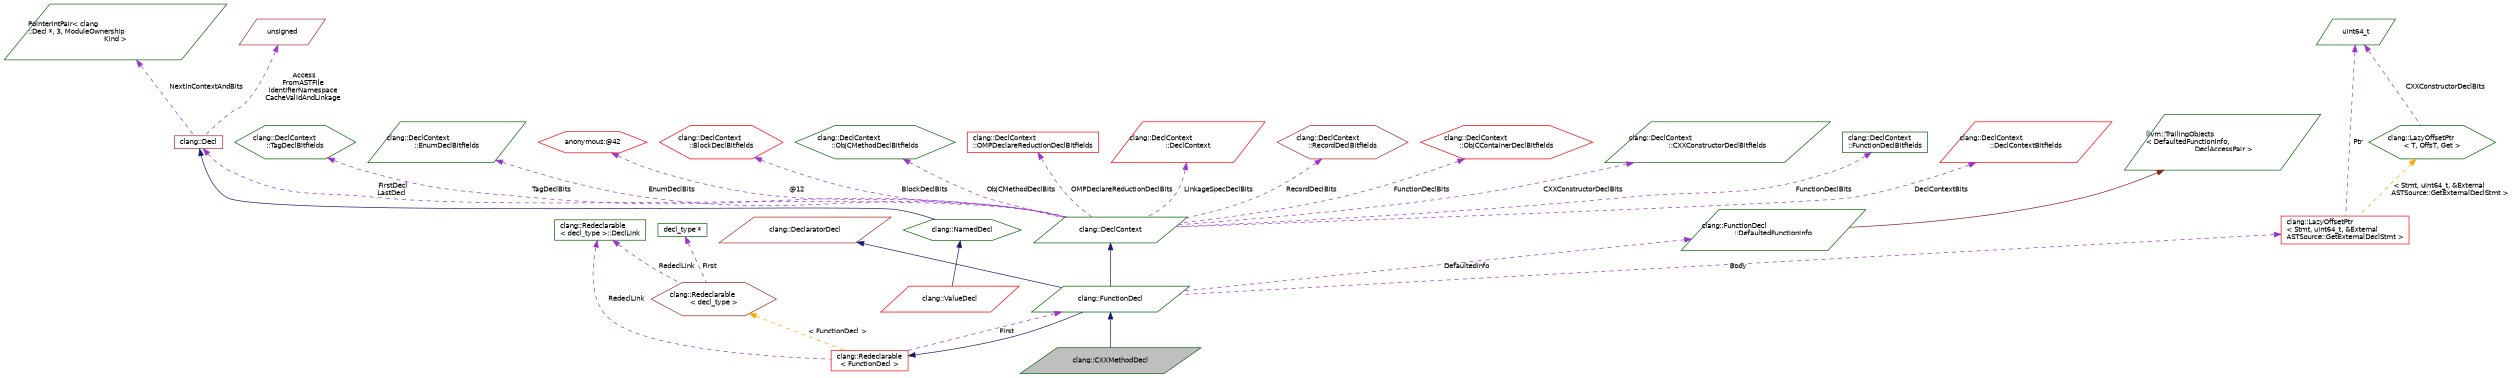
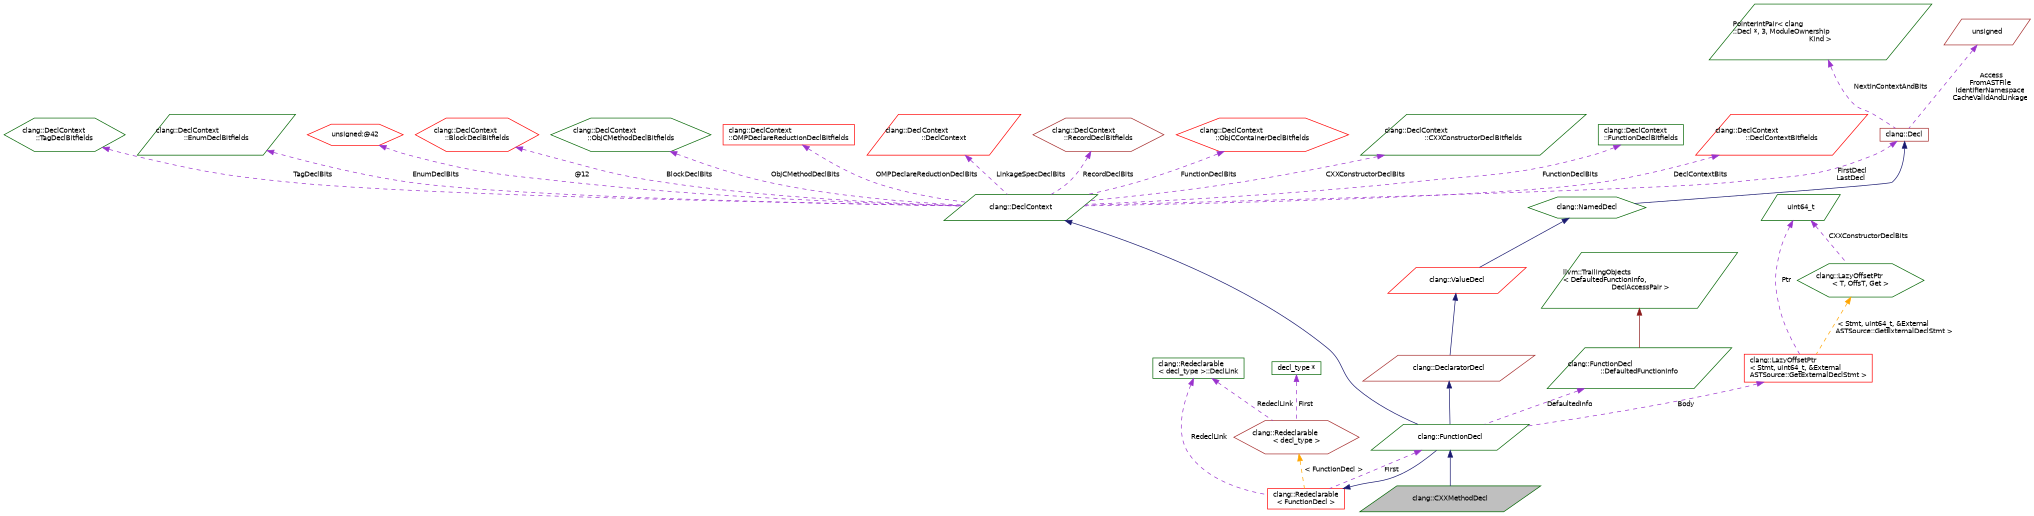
node "anonymous:@42": label "anonymous:@42" -> "unsigned:@42"
edge "clang::DeclaratorDecl" -> "clang::ValueDecl": added
